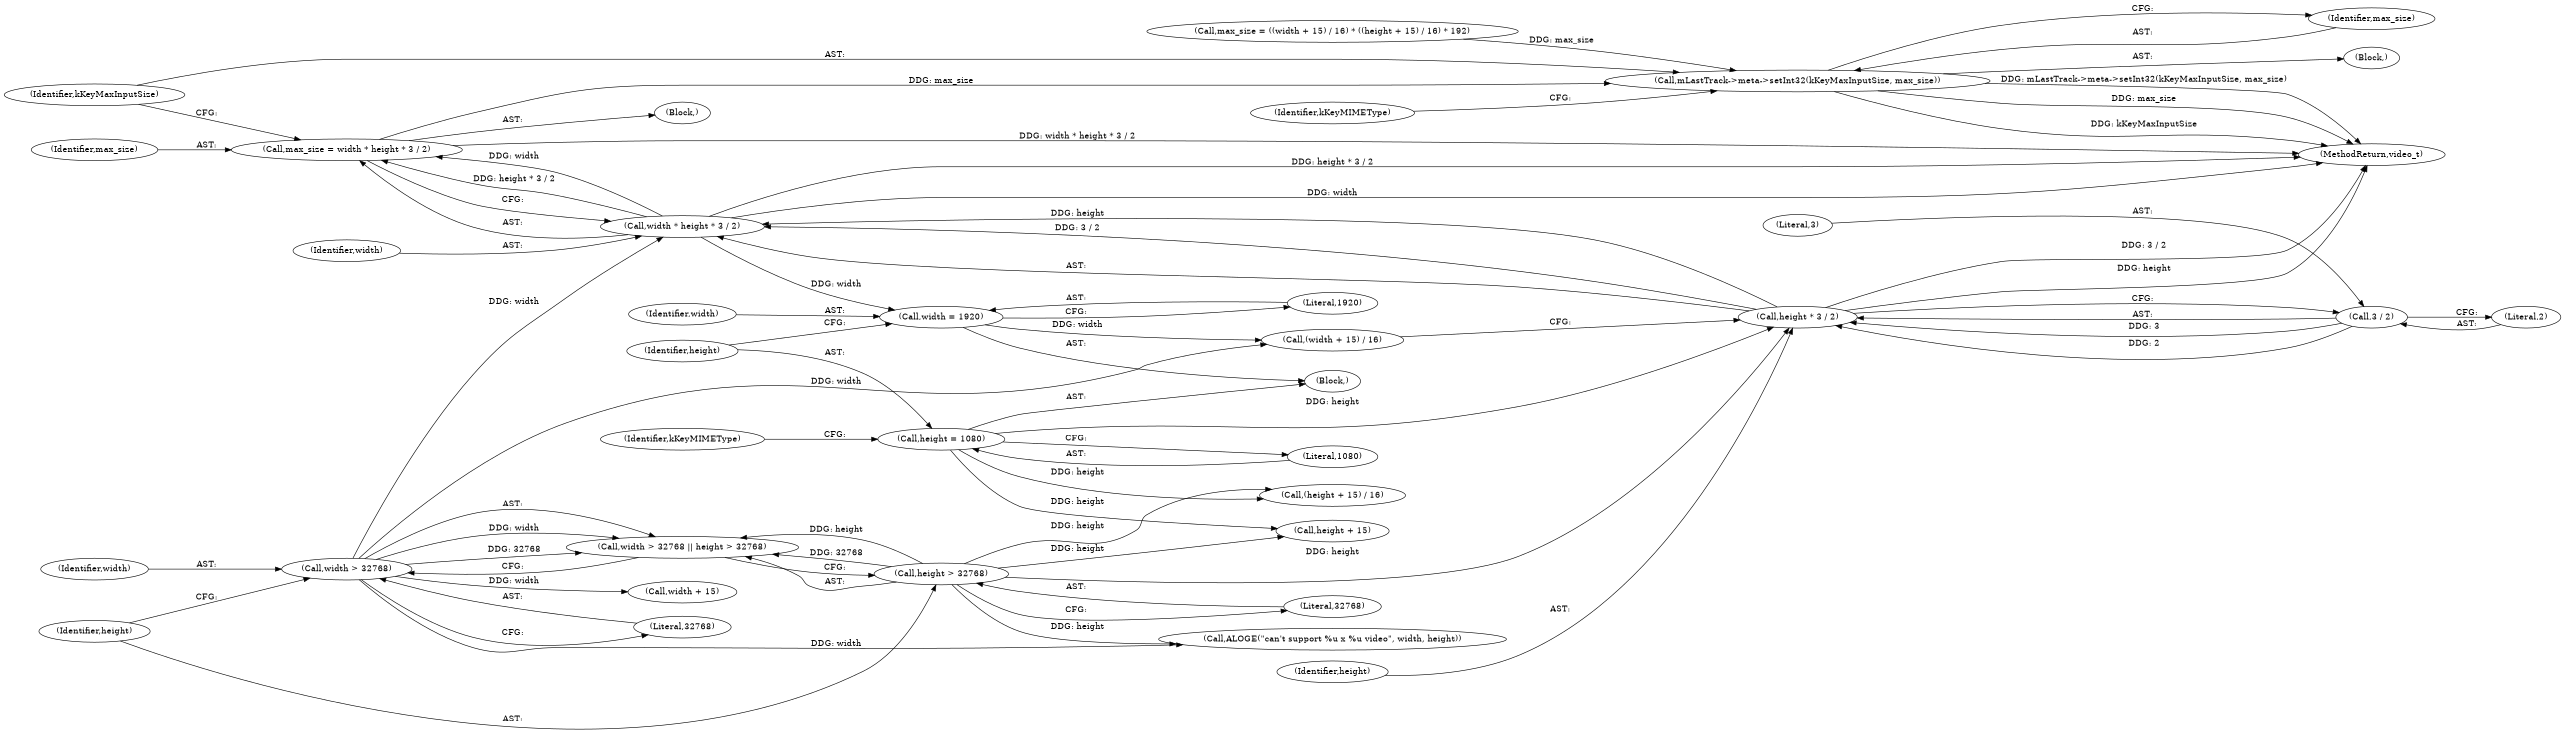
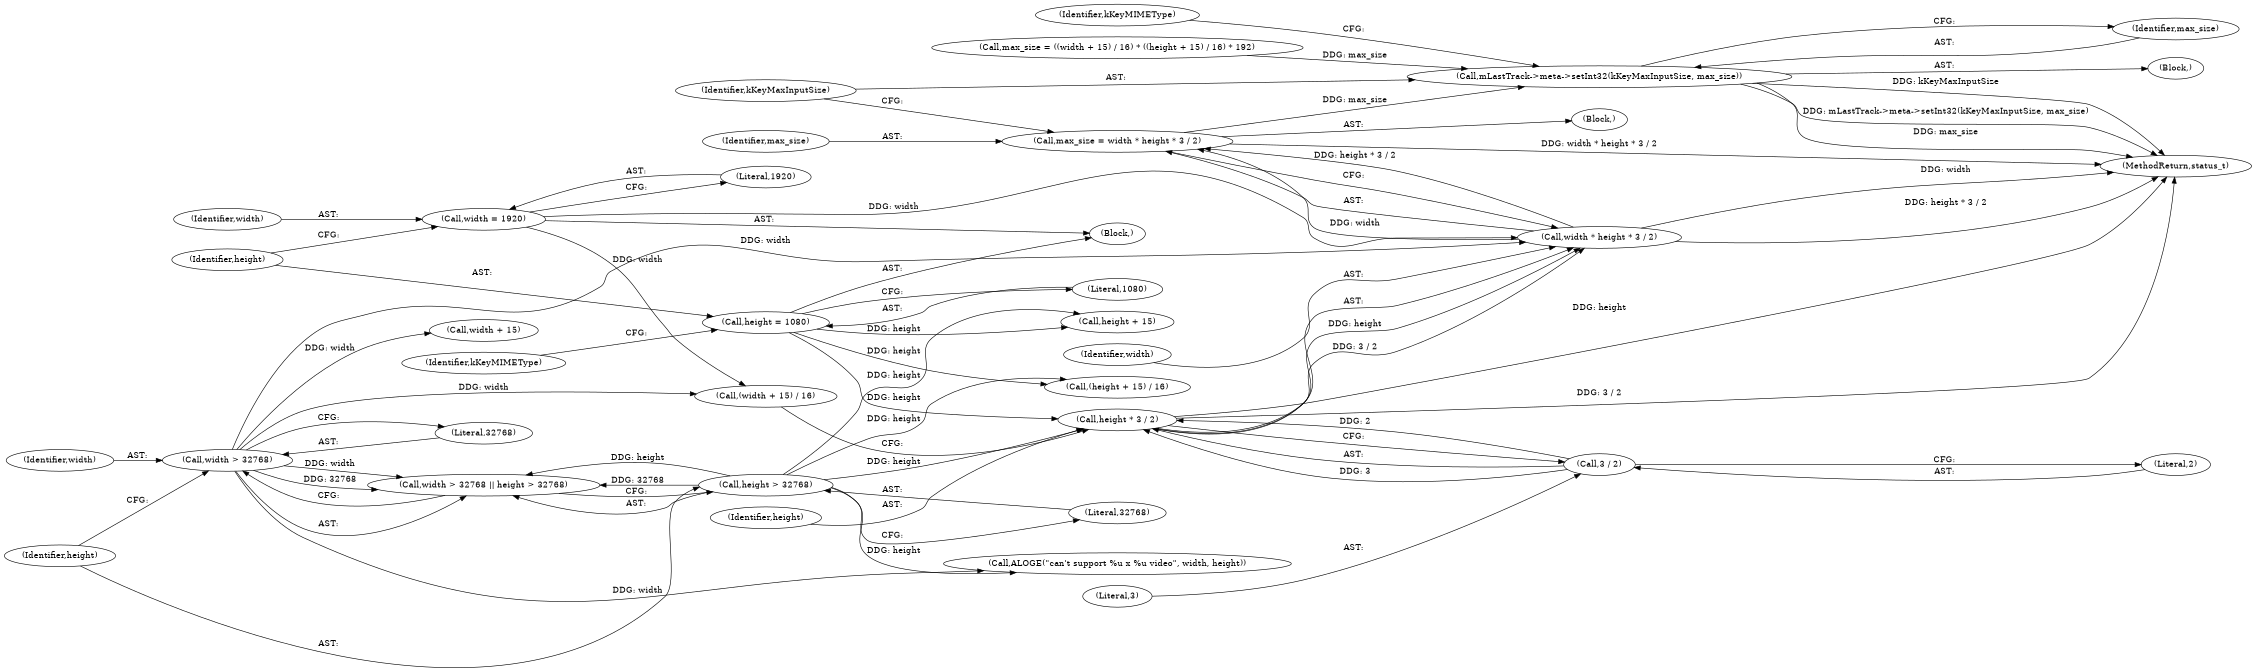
node "(MethodReturn,video_t)": label "(MethodReturn,video_t)" -> "(MethodReturn,status_t)"
edge "(Call,width * height * 3 / 2)" -> "(Call,width = 1920)": reversed
